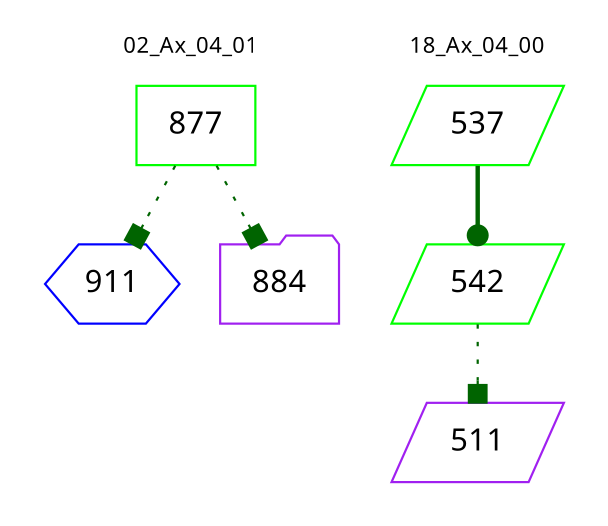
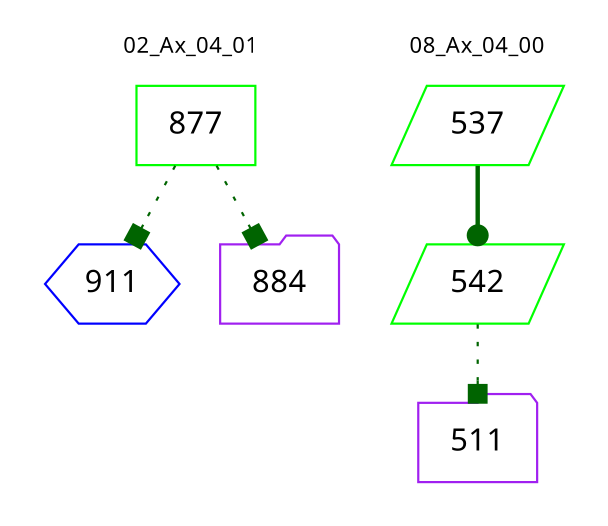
cluster "18_Ax_04_00": label "18_Ax_04_00" -> "08_Ax_04_00"
node "511": shape parallelogram -> folder
